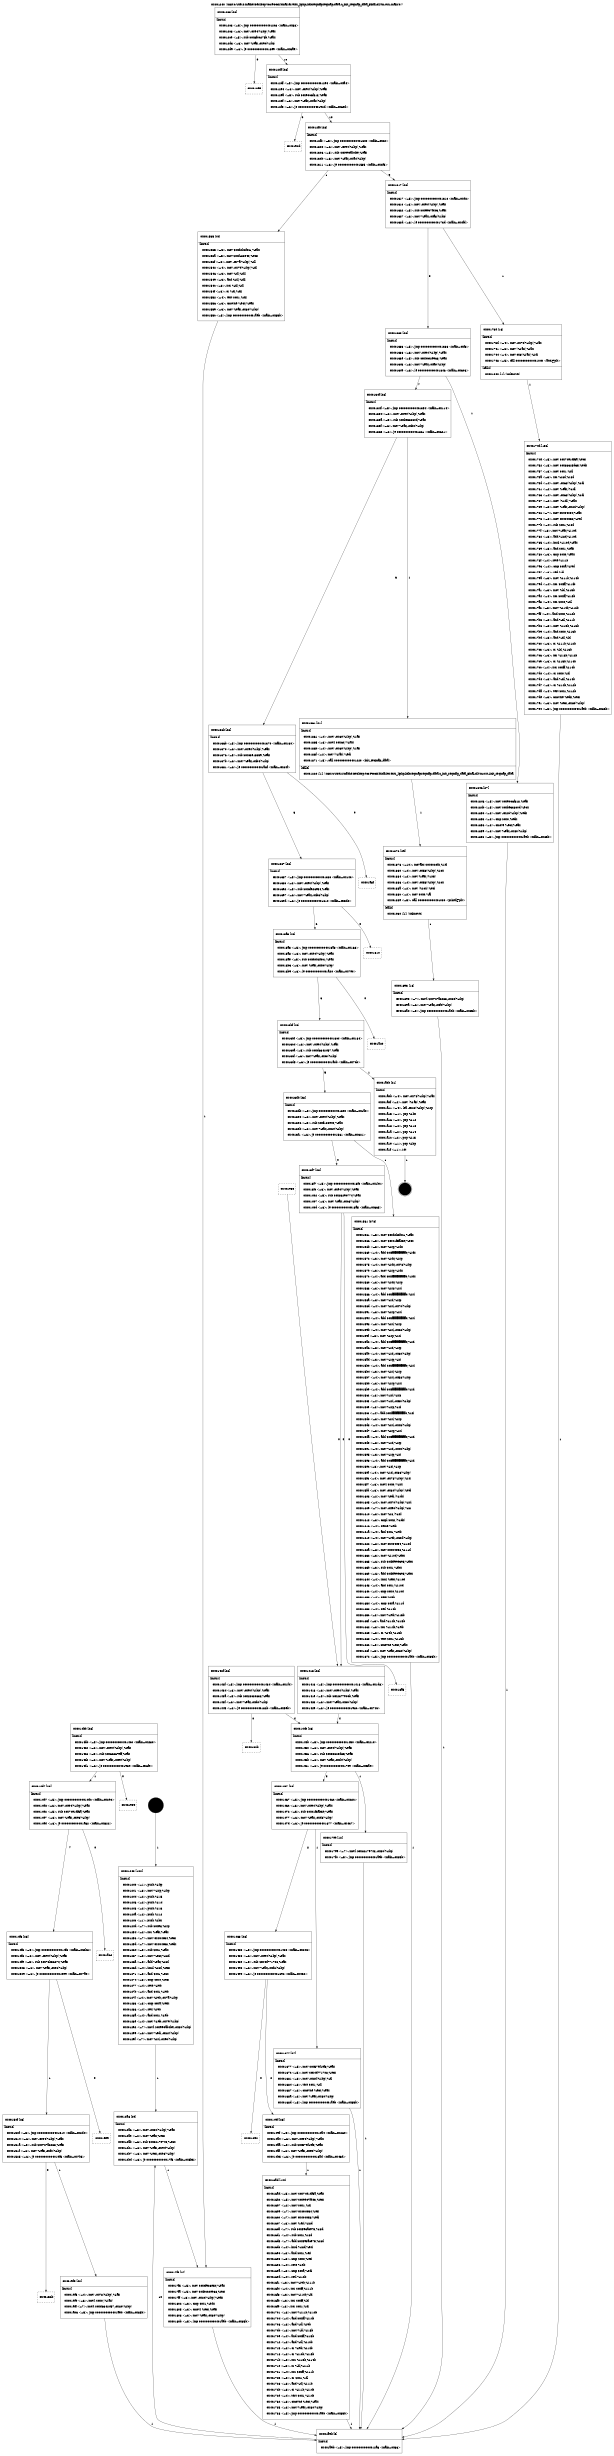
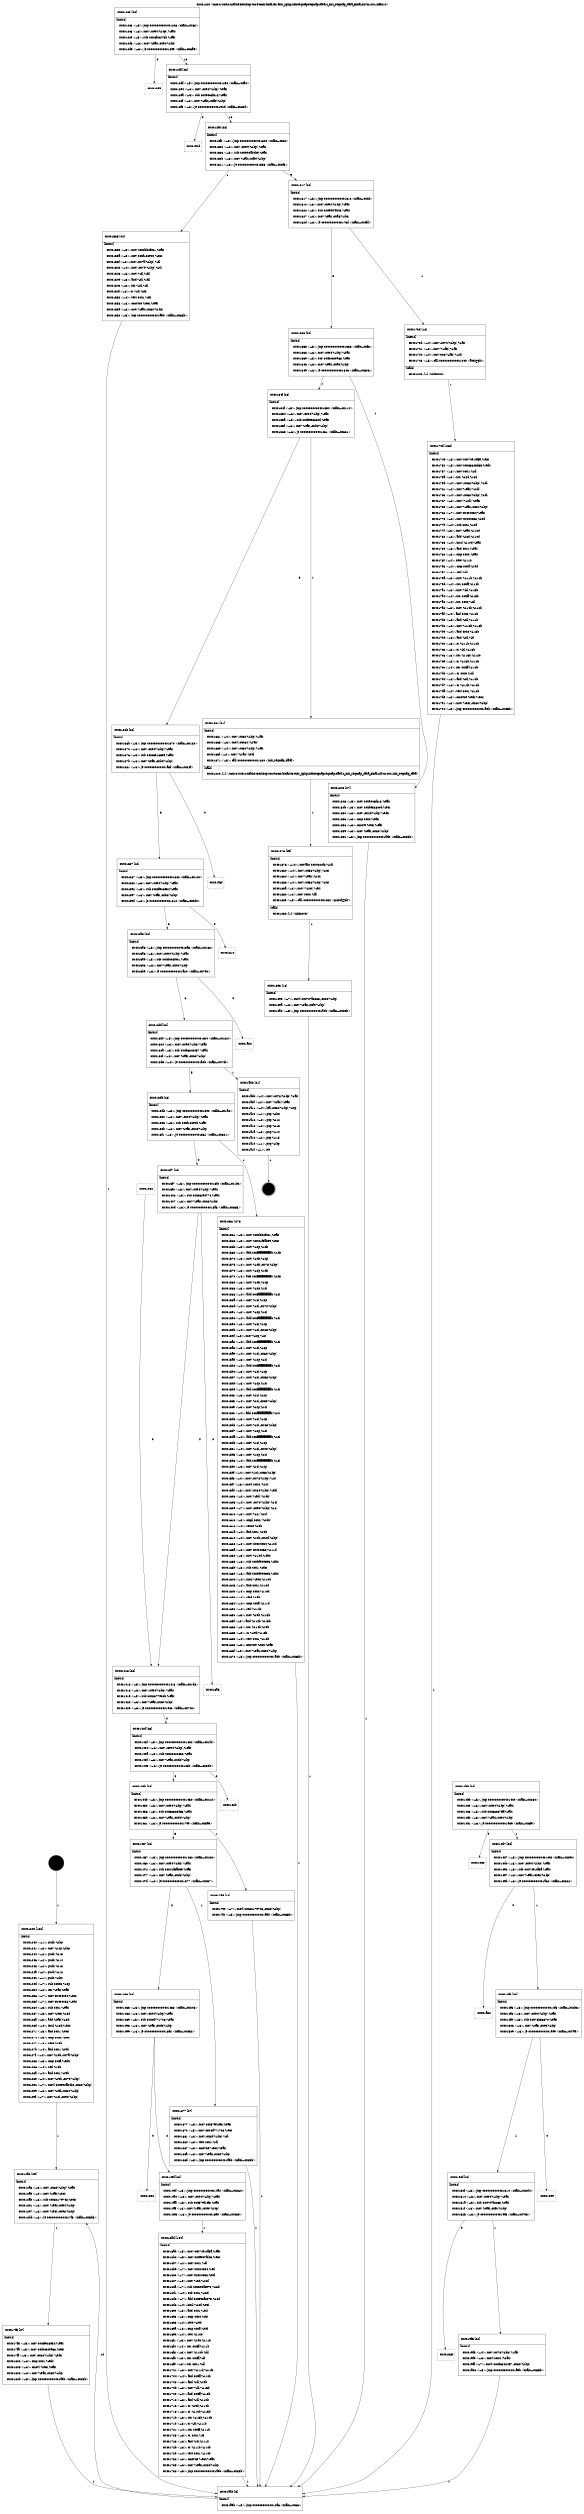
edge "0x401535 [44]" -> "0x4017f5 [27]": now "0x401535 [44]" -> "0x401a9b [5]"
edge "0x401413 [28]" -> "0x40144b [28]": now "0x401413 [28]" -> "0x40142f [28]"
edge "0x4014d7 [28]" -> "0x4014f3 [28]": label " 7" -> " 1"
